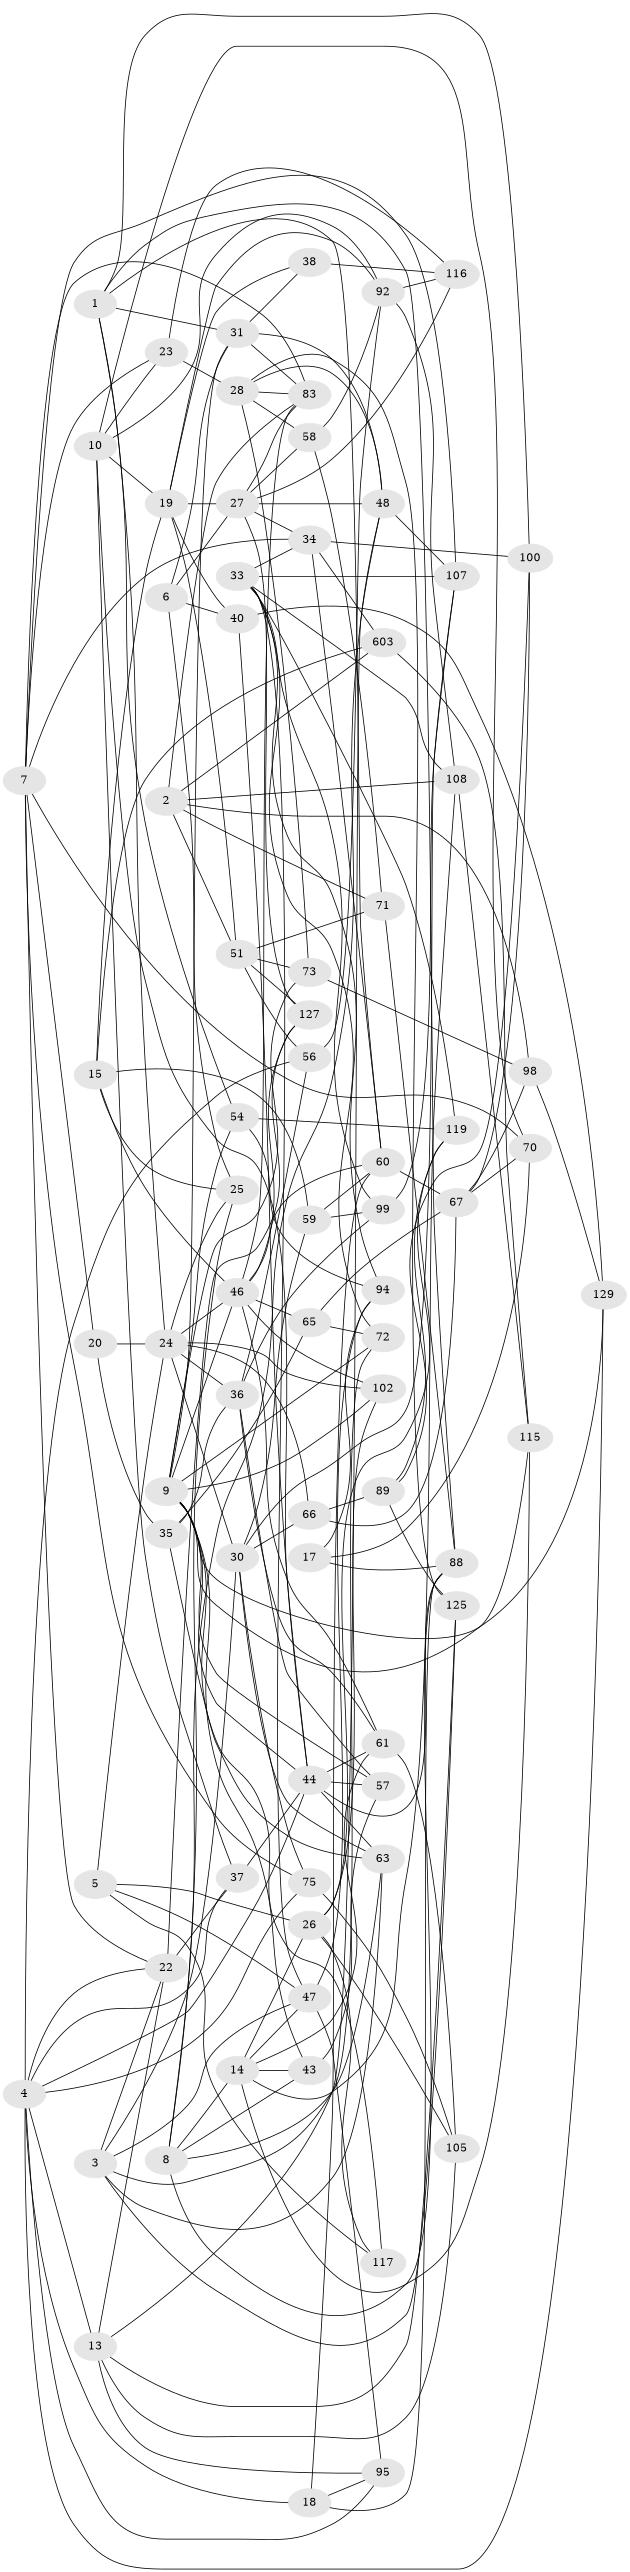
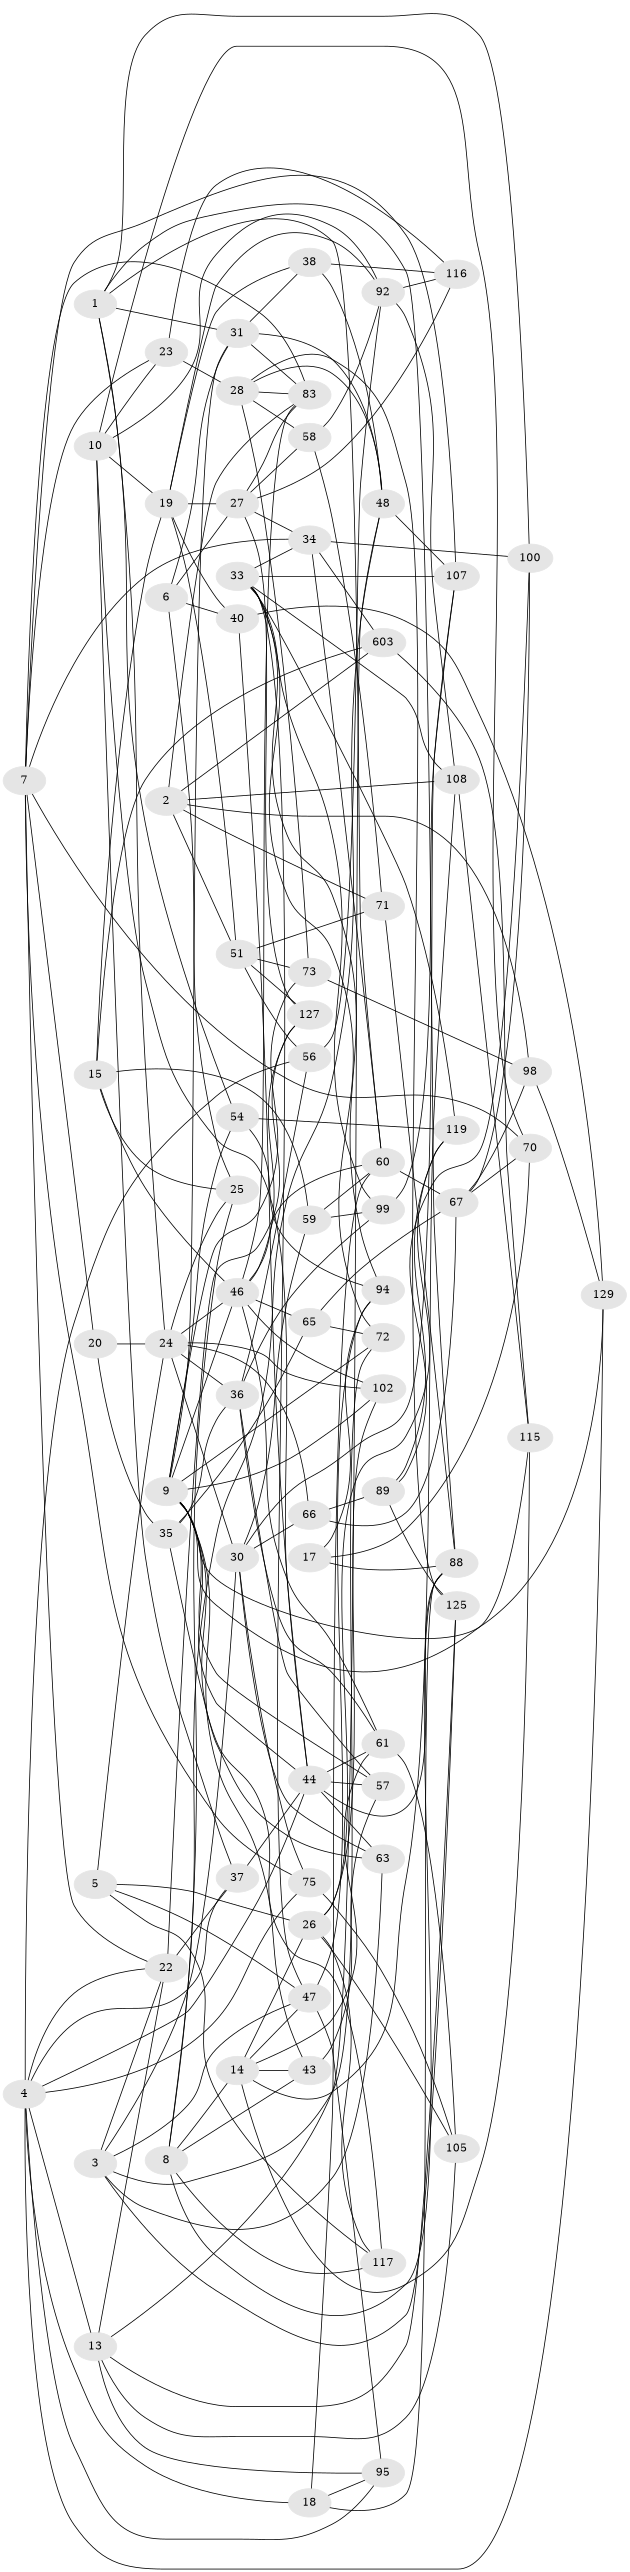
edge "27" -- "48": now "38" -- "48"
edge "63" -- "8": now "117" -- "8"
